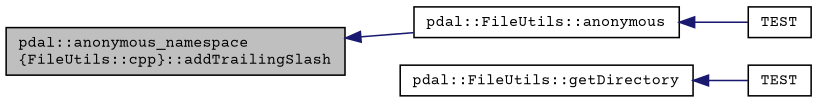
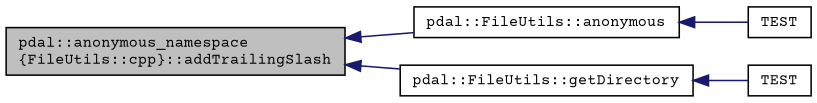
edge "pdal::FileUtils::getDirectory" -> "pdal::anonymous_namespace {FileUtils::cpp}::addTrailingSlash": added
